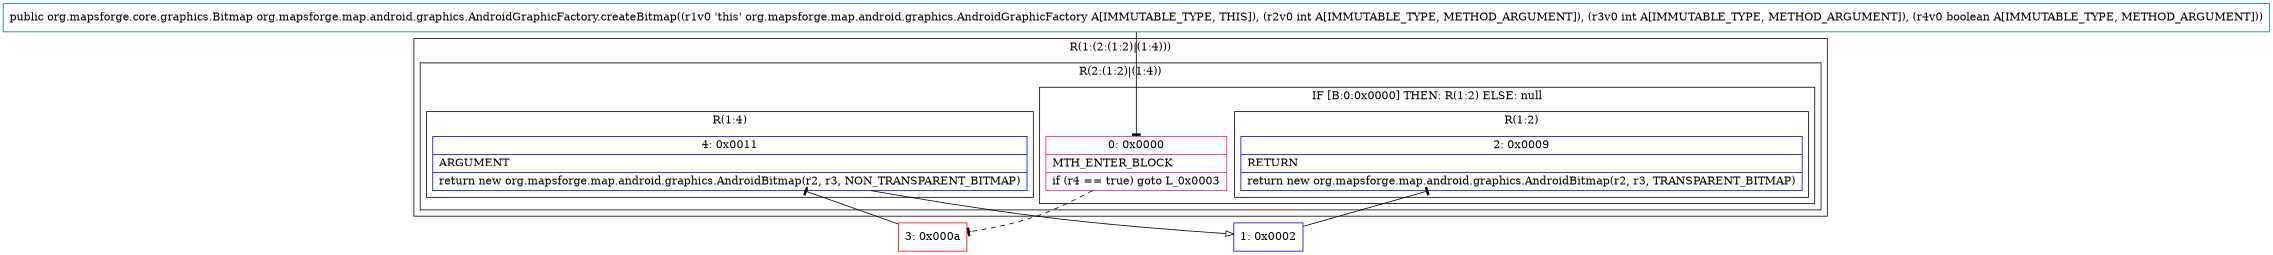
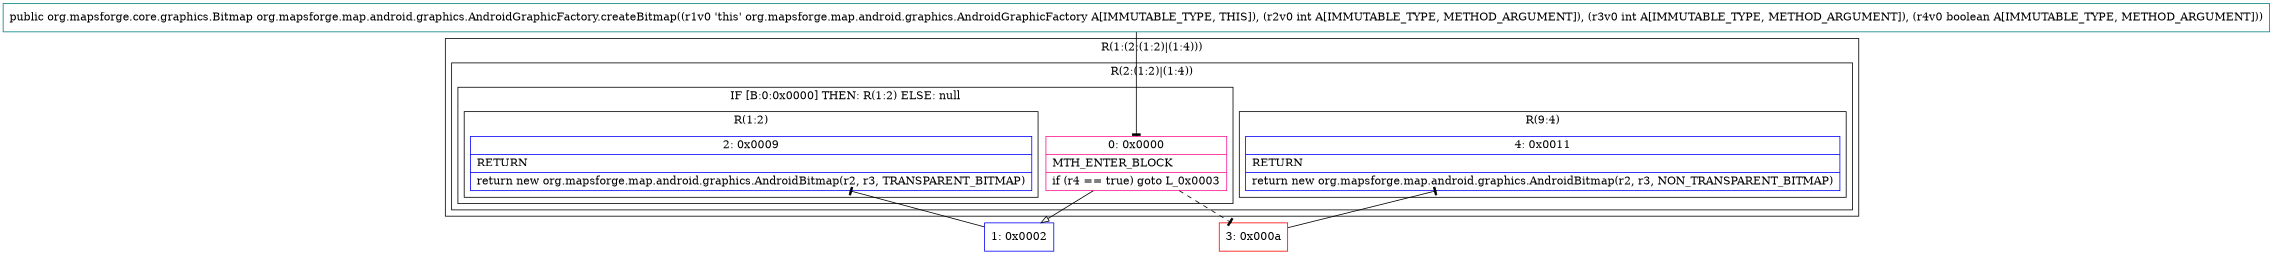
cluster "R(1:4)": label "R(1:4)" -> "R(9:4)"
node "4: 0x0011": text "ARGUMENT" -> "RETURN"
edge "4: 0x0011" -> "1: 0x0002": now "0: 0x0000" -> "1: 0x0002"
